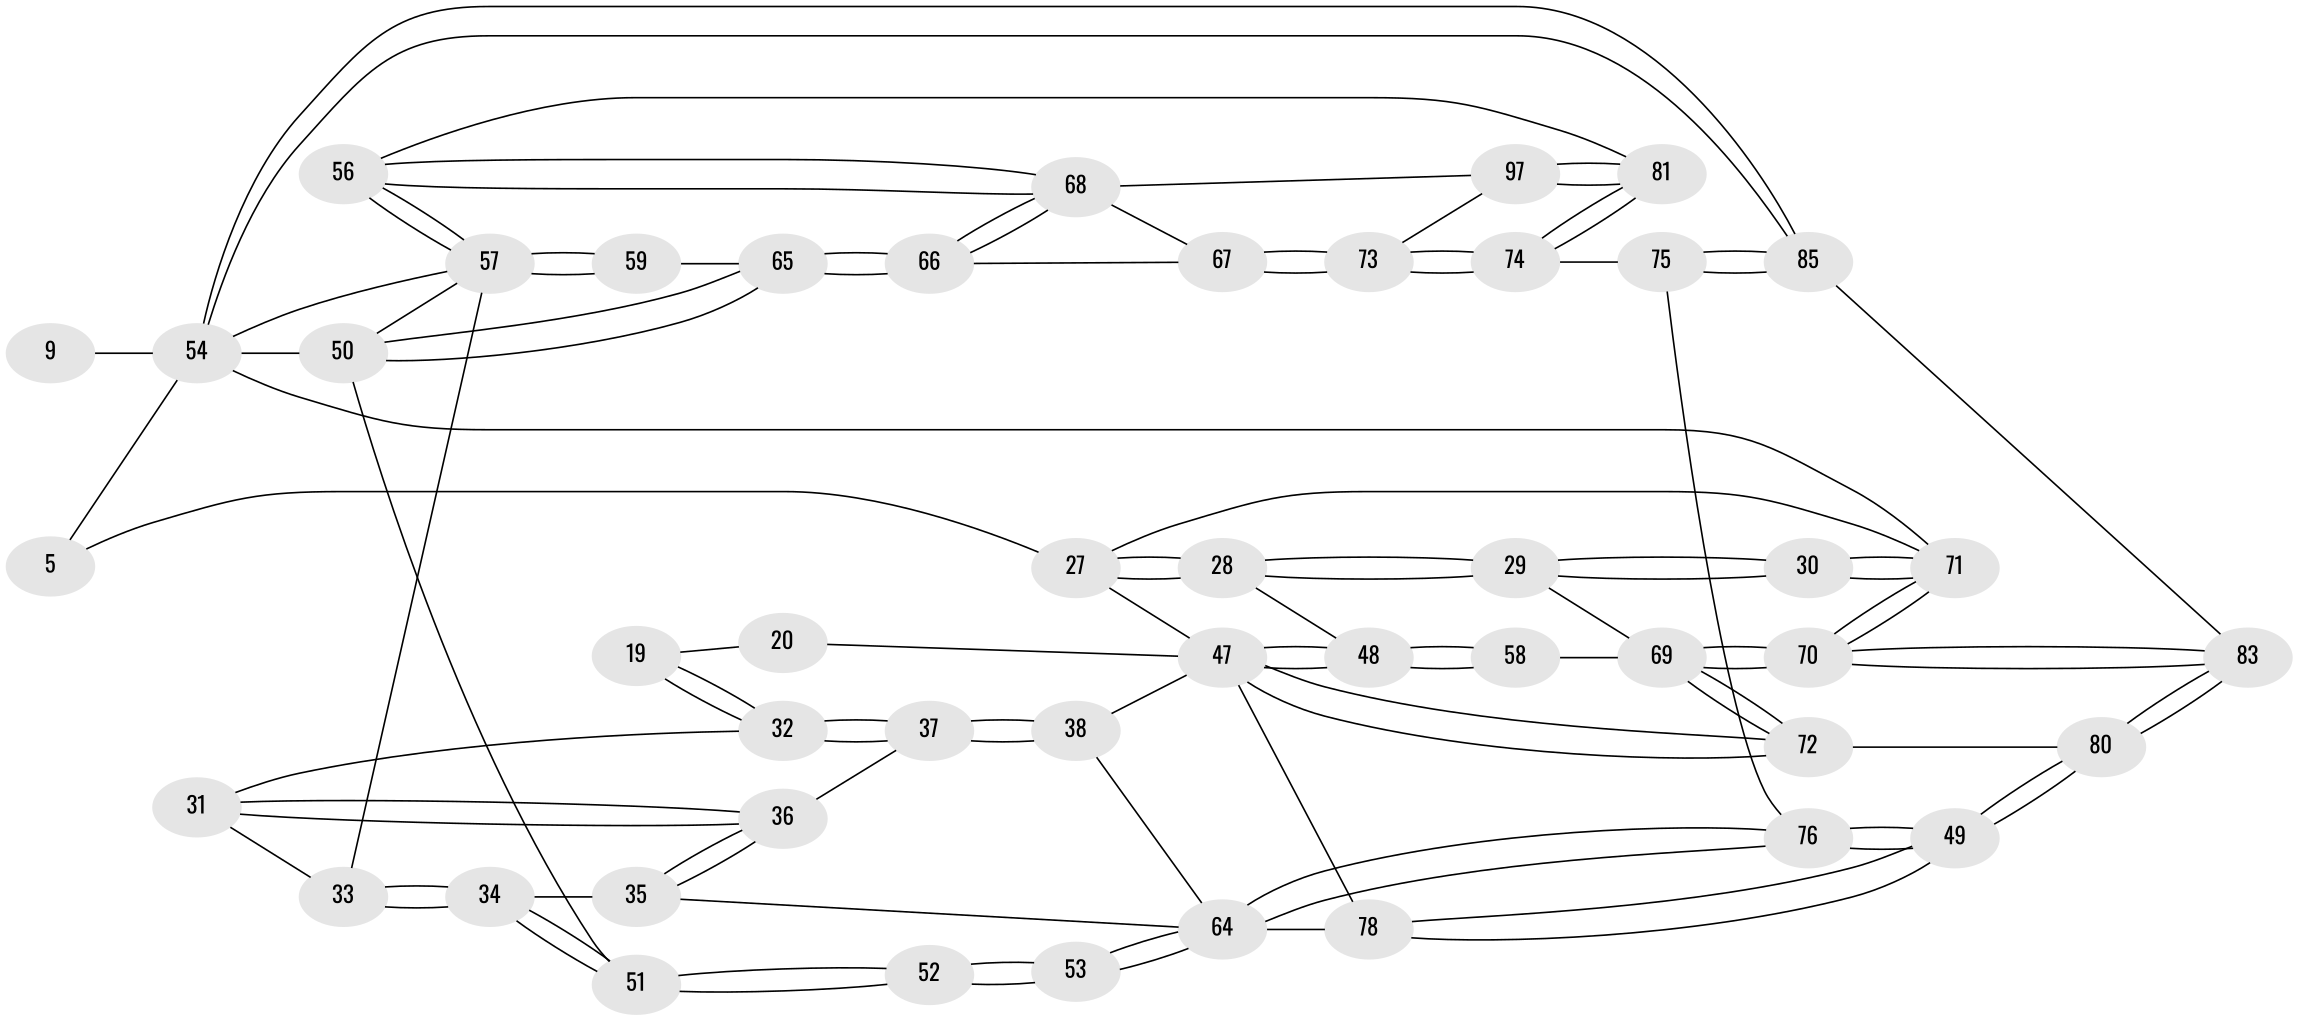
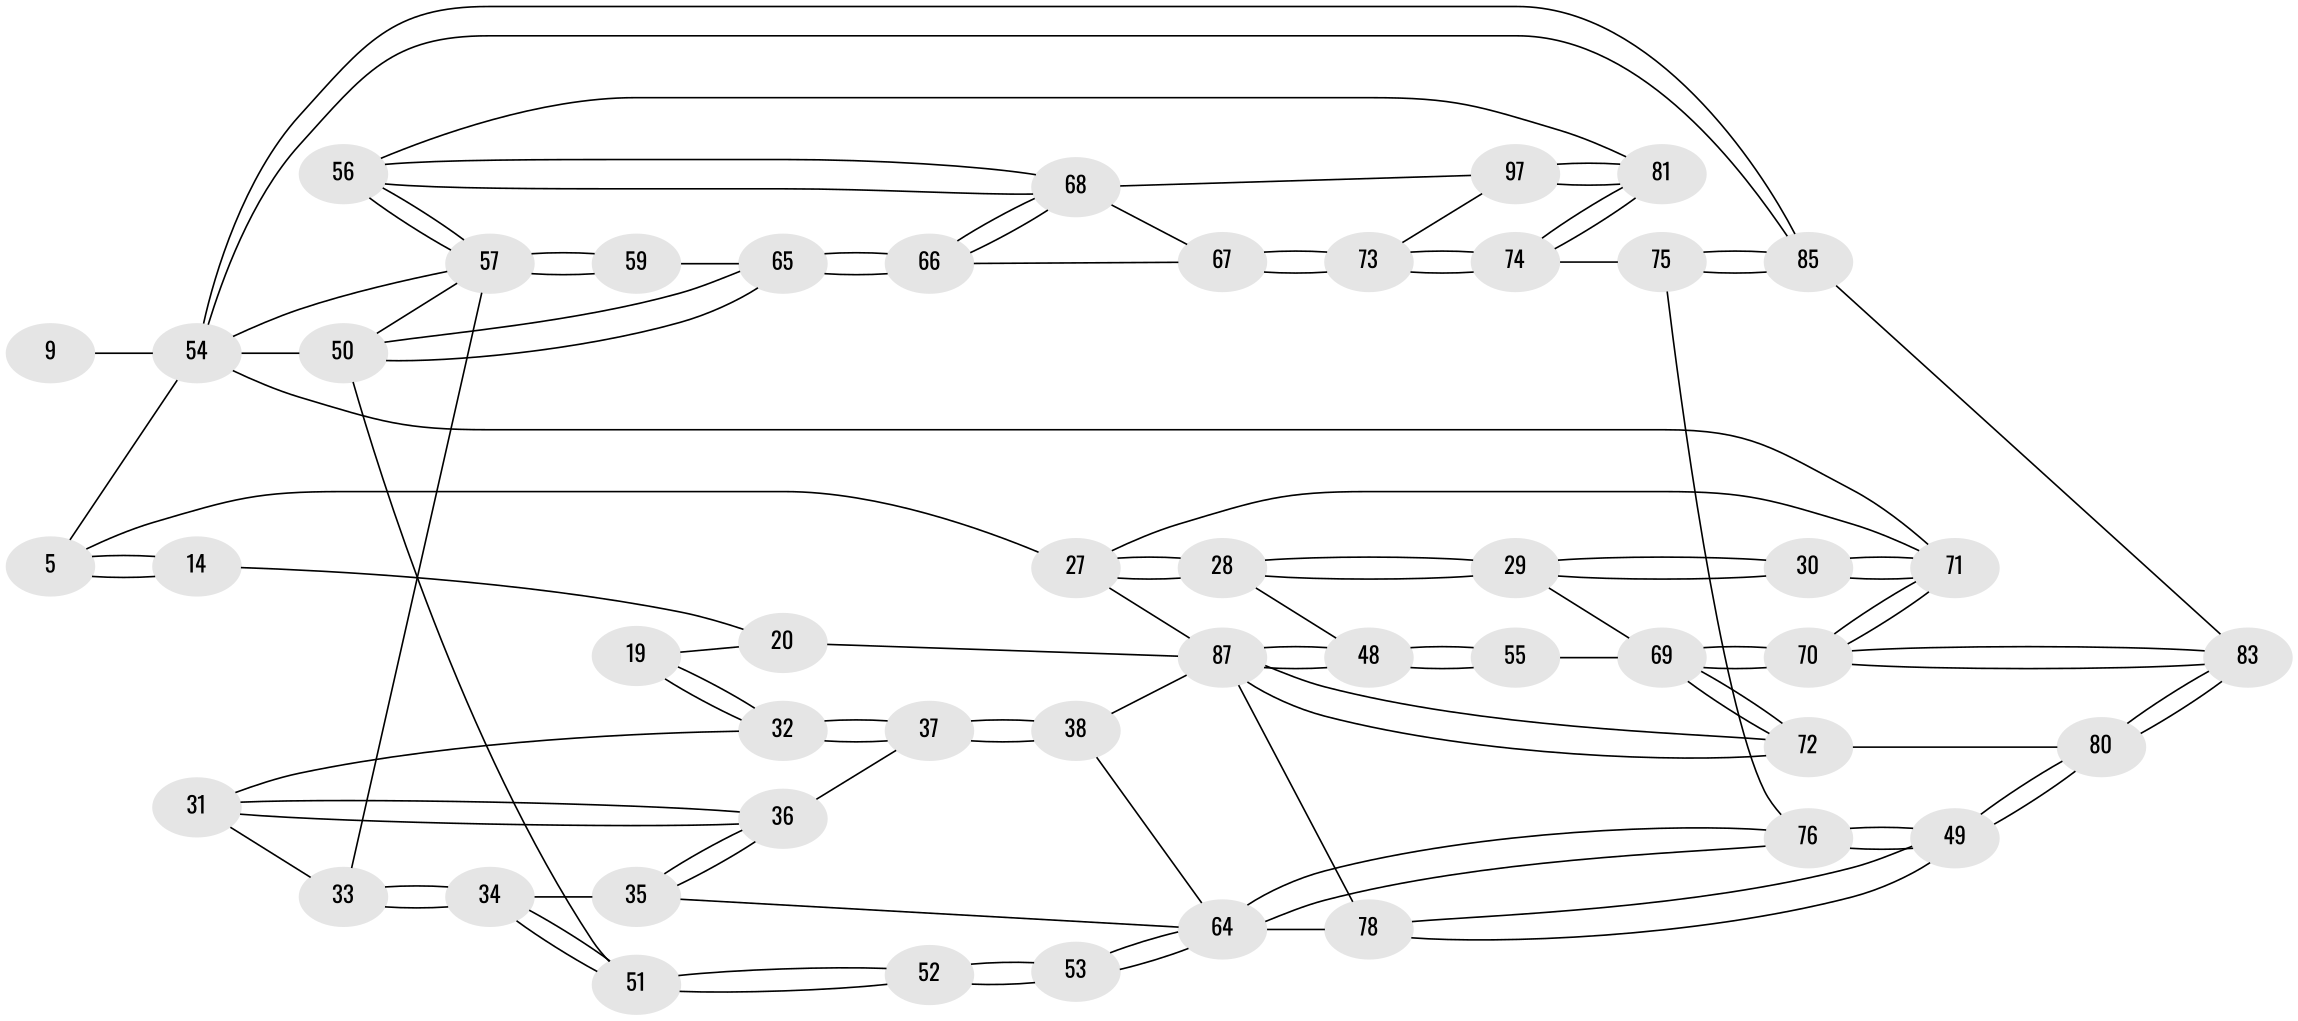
node "14": added
node "47": label "47" -> "87"
node "58": label "58" -> "55"
